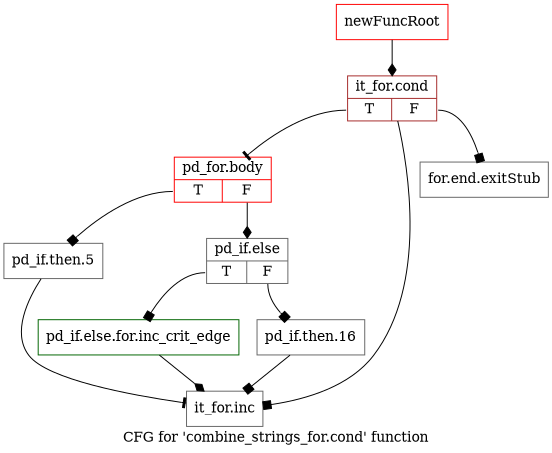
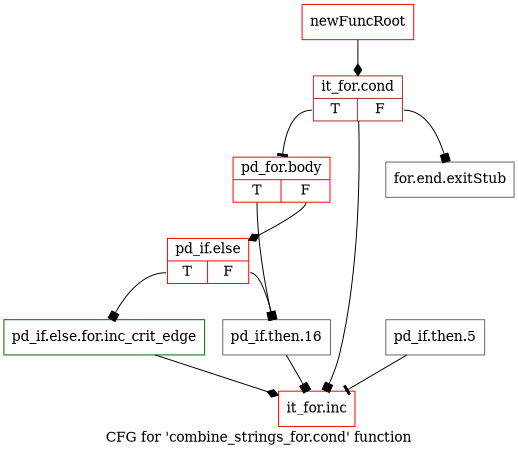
edge "pd_for.body" -> "pd_if.then.5": now "pd_for.body" -> "pd_if.then.16"
node "pd_if.else": color gray40 -> red
node "it_for.inc": color gray40 -> red
